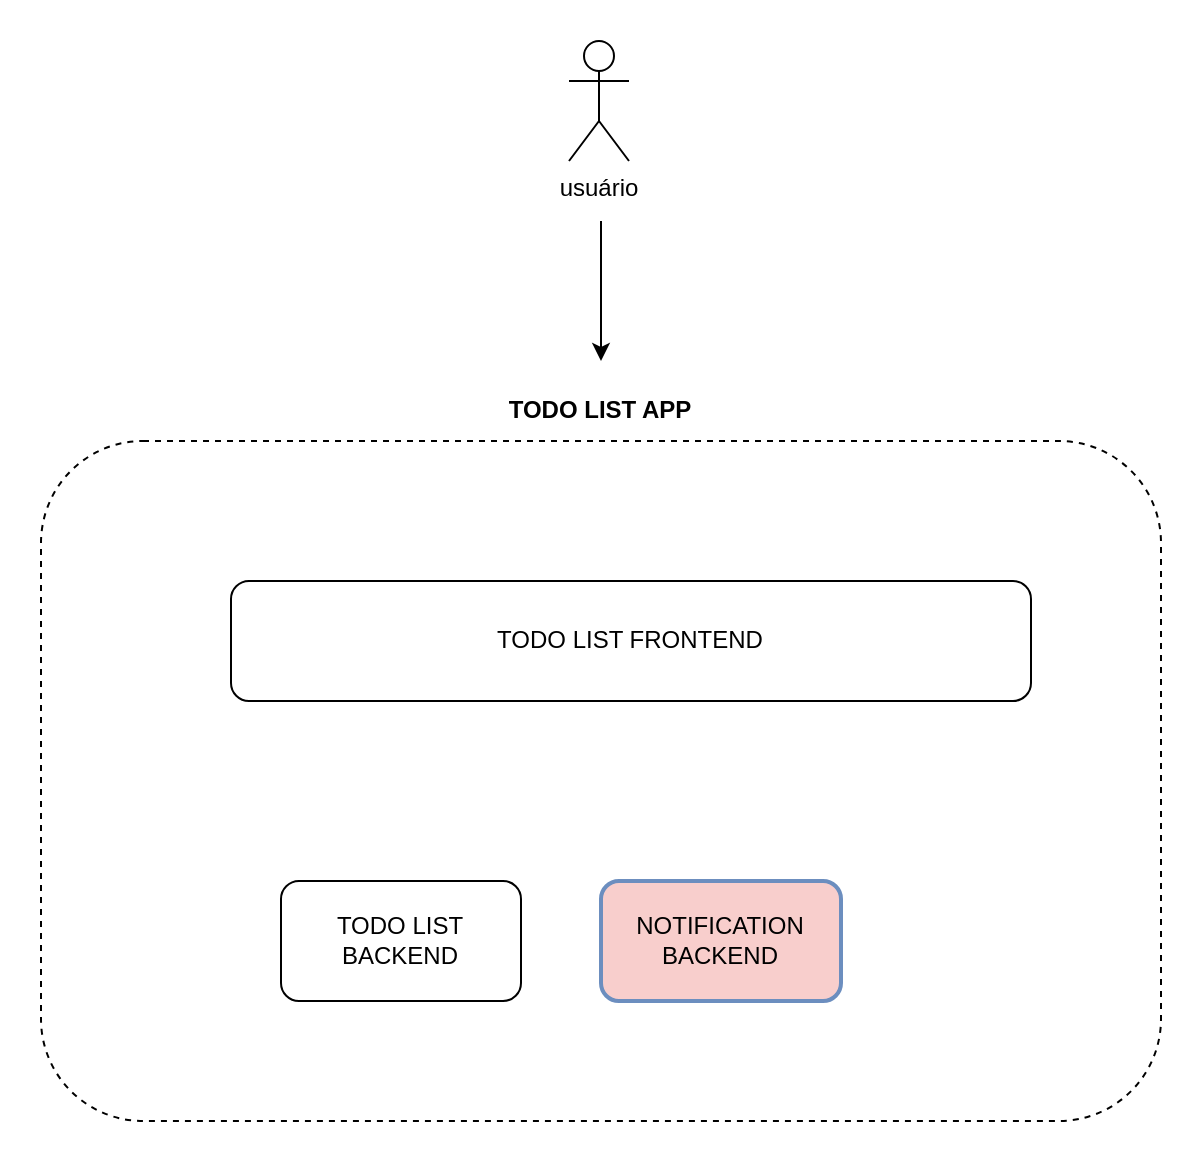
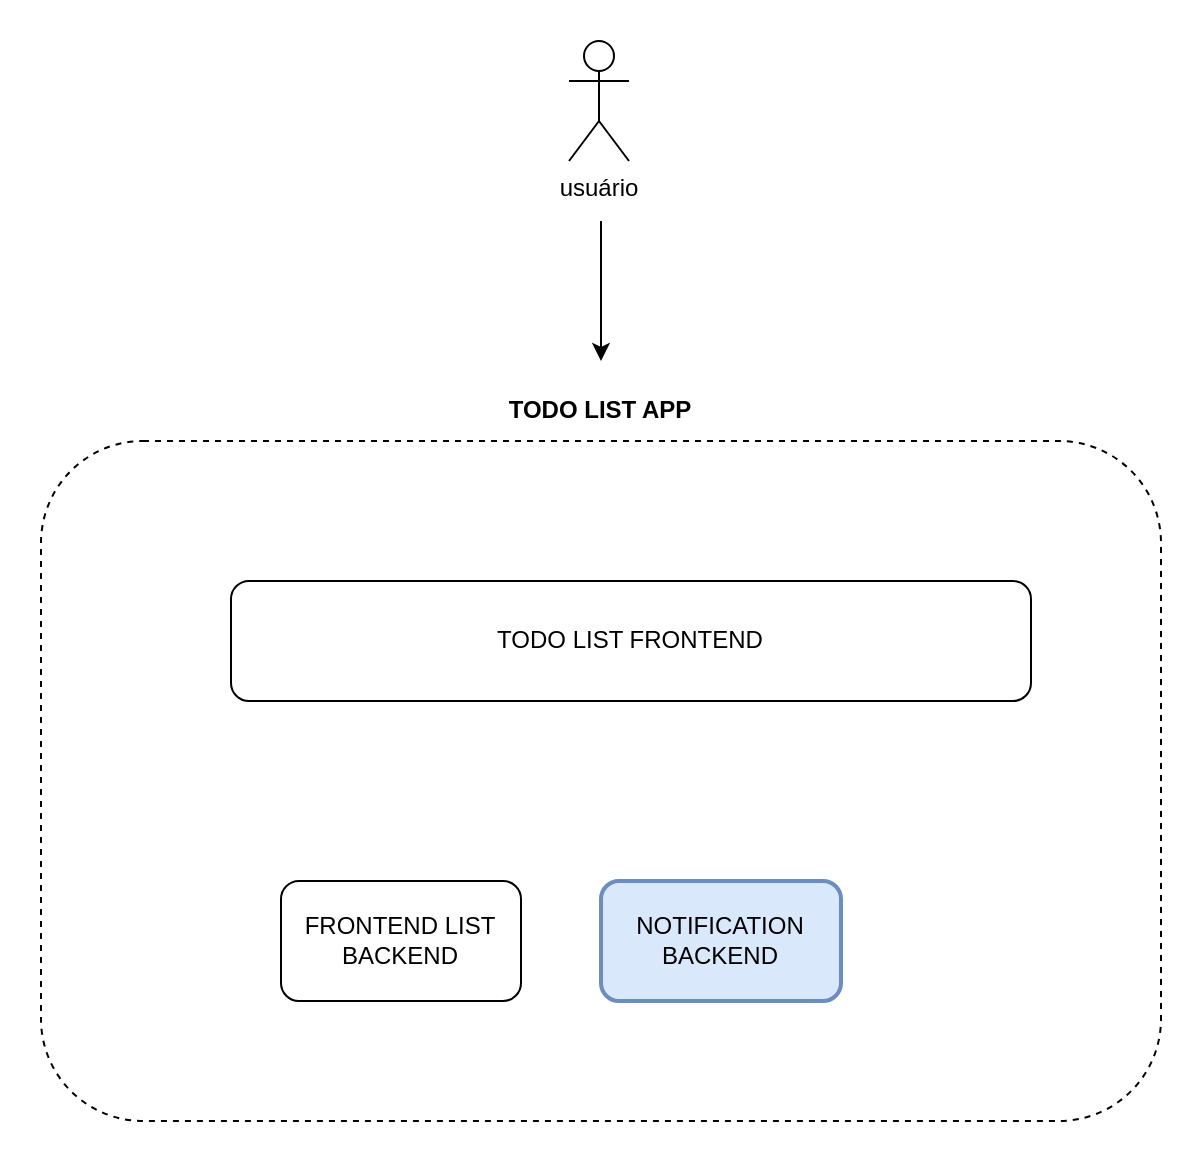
node "TODO LIST BACKEND": label "TODO LIST BACKEND" -> "FRONTEND LIST BACKEND"
node "NOTIFICATION BACKEND": fillcolor #f8cecc -> #dae8fc
